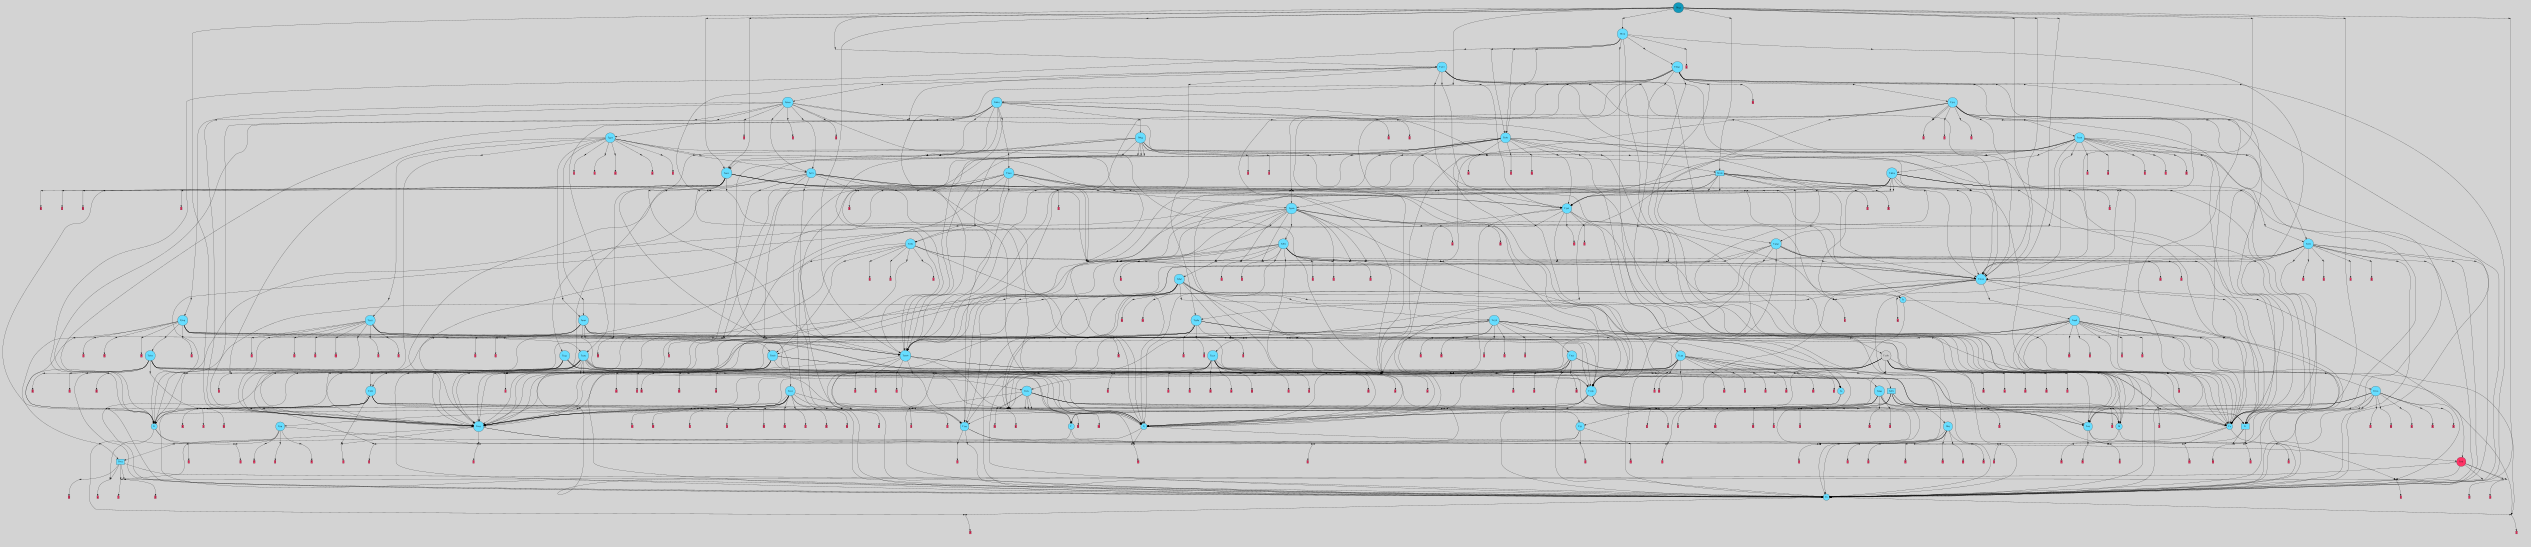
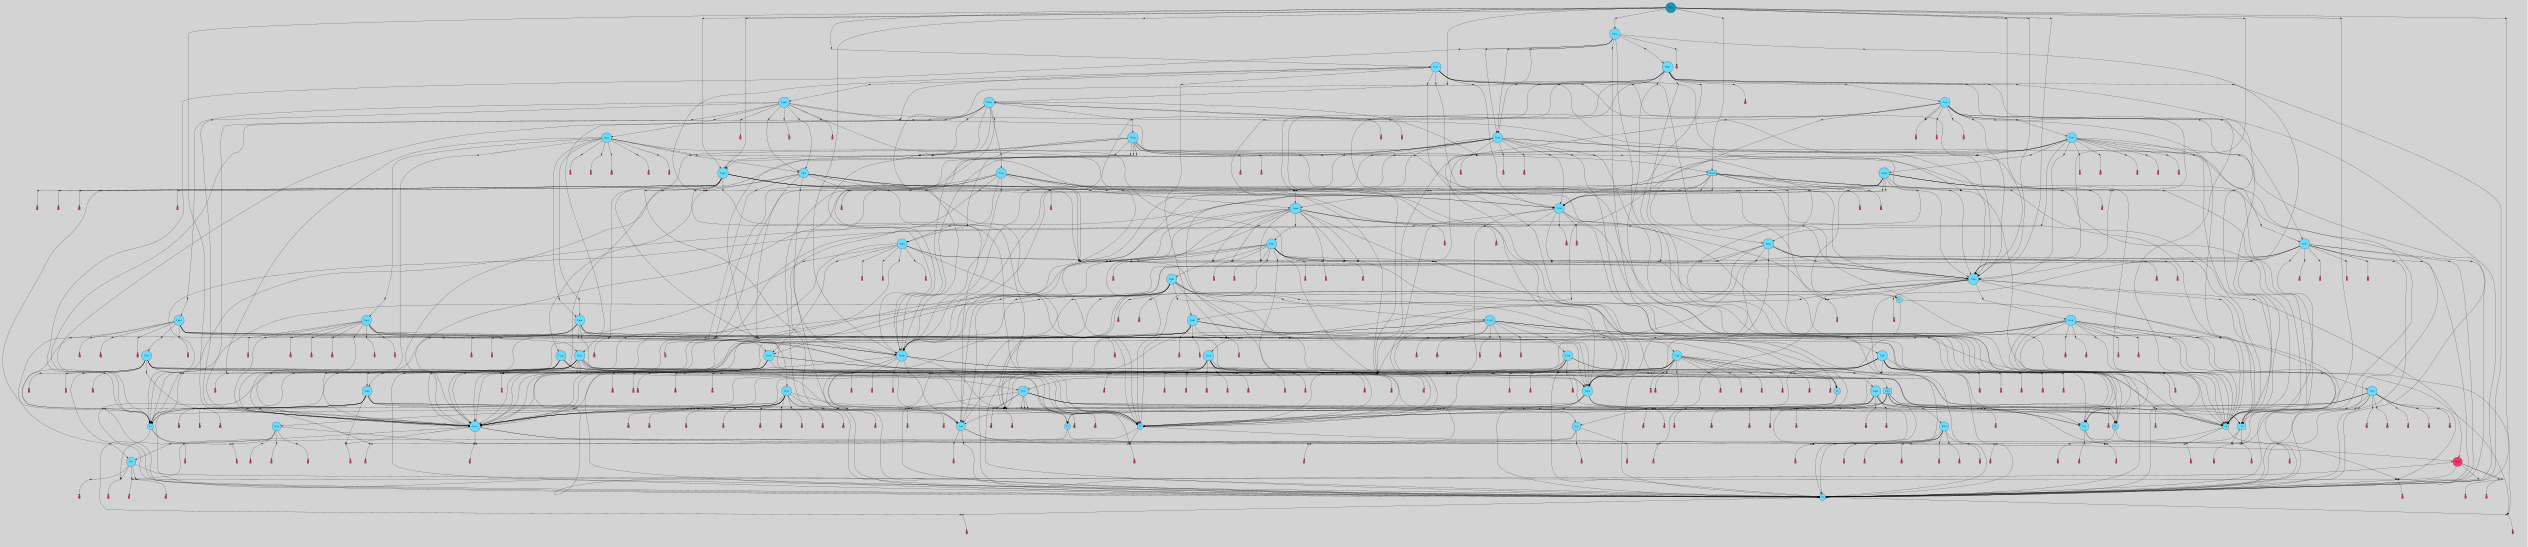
node "T2781": fillcolor #cccccc -> #66ddff
node "T693": shape box -> circle
